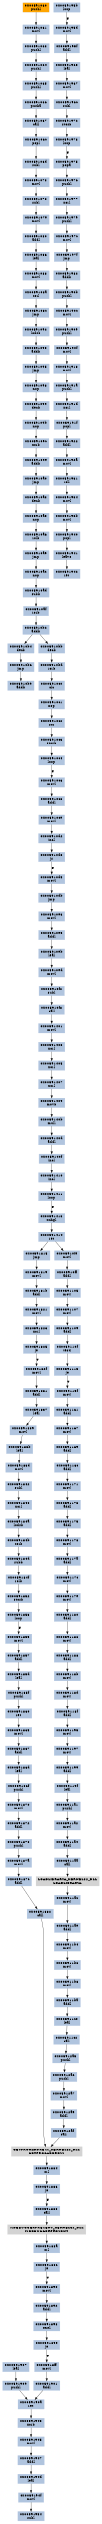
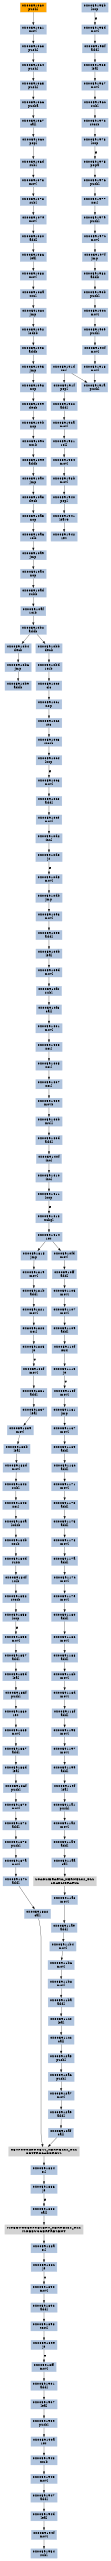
edge "0x0059191a pushl" -> "0x0059191d xorl": reversed
node "0x00591161 addl": label "0x00591161 addl" -> "0x00591161 jmp"
edge "0x00591901 addl" -> "0x0059190a ret": now "0x00591901 addl" -> "0x00591907 leal"
